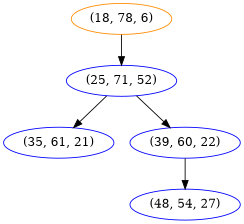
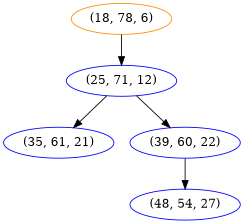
node "(25, 71, 52)": label "(25, 71, 52)" -> "(25, 71, 12)"
